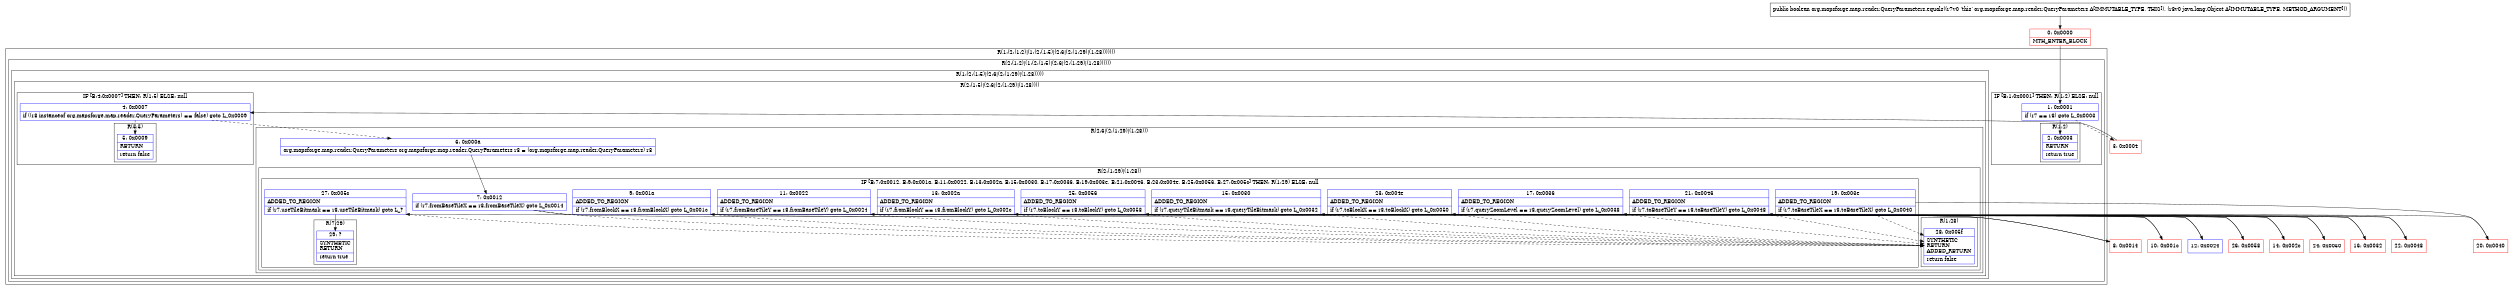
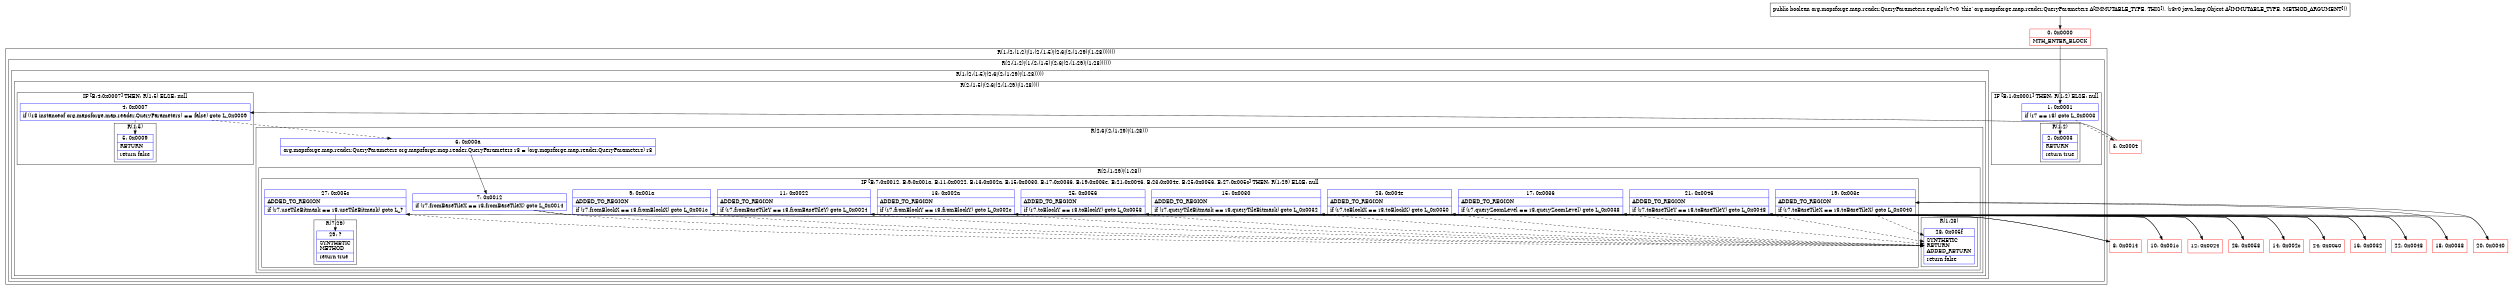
cluster "R(5:5)": label "R(5:5)" -> "R(1:5)"
node "12: 0x0024": color blue -> red
node "18: 0x0038": added
node "29: ?": text "RETURN" -> "METHOD"
